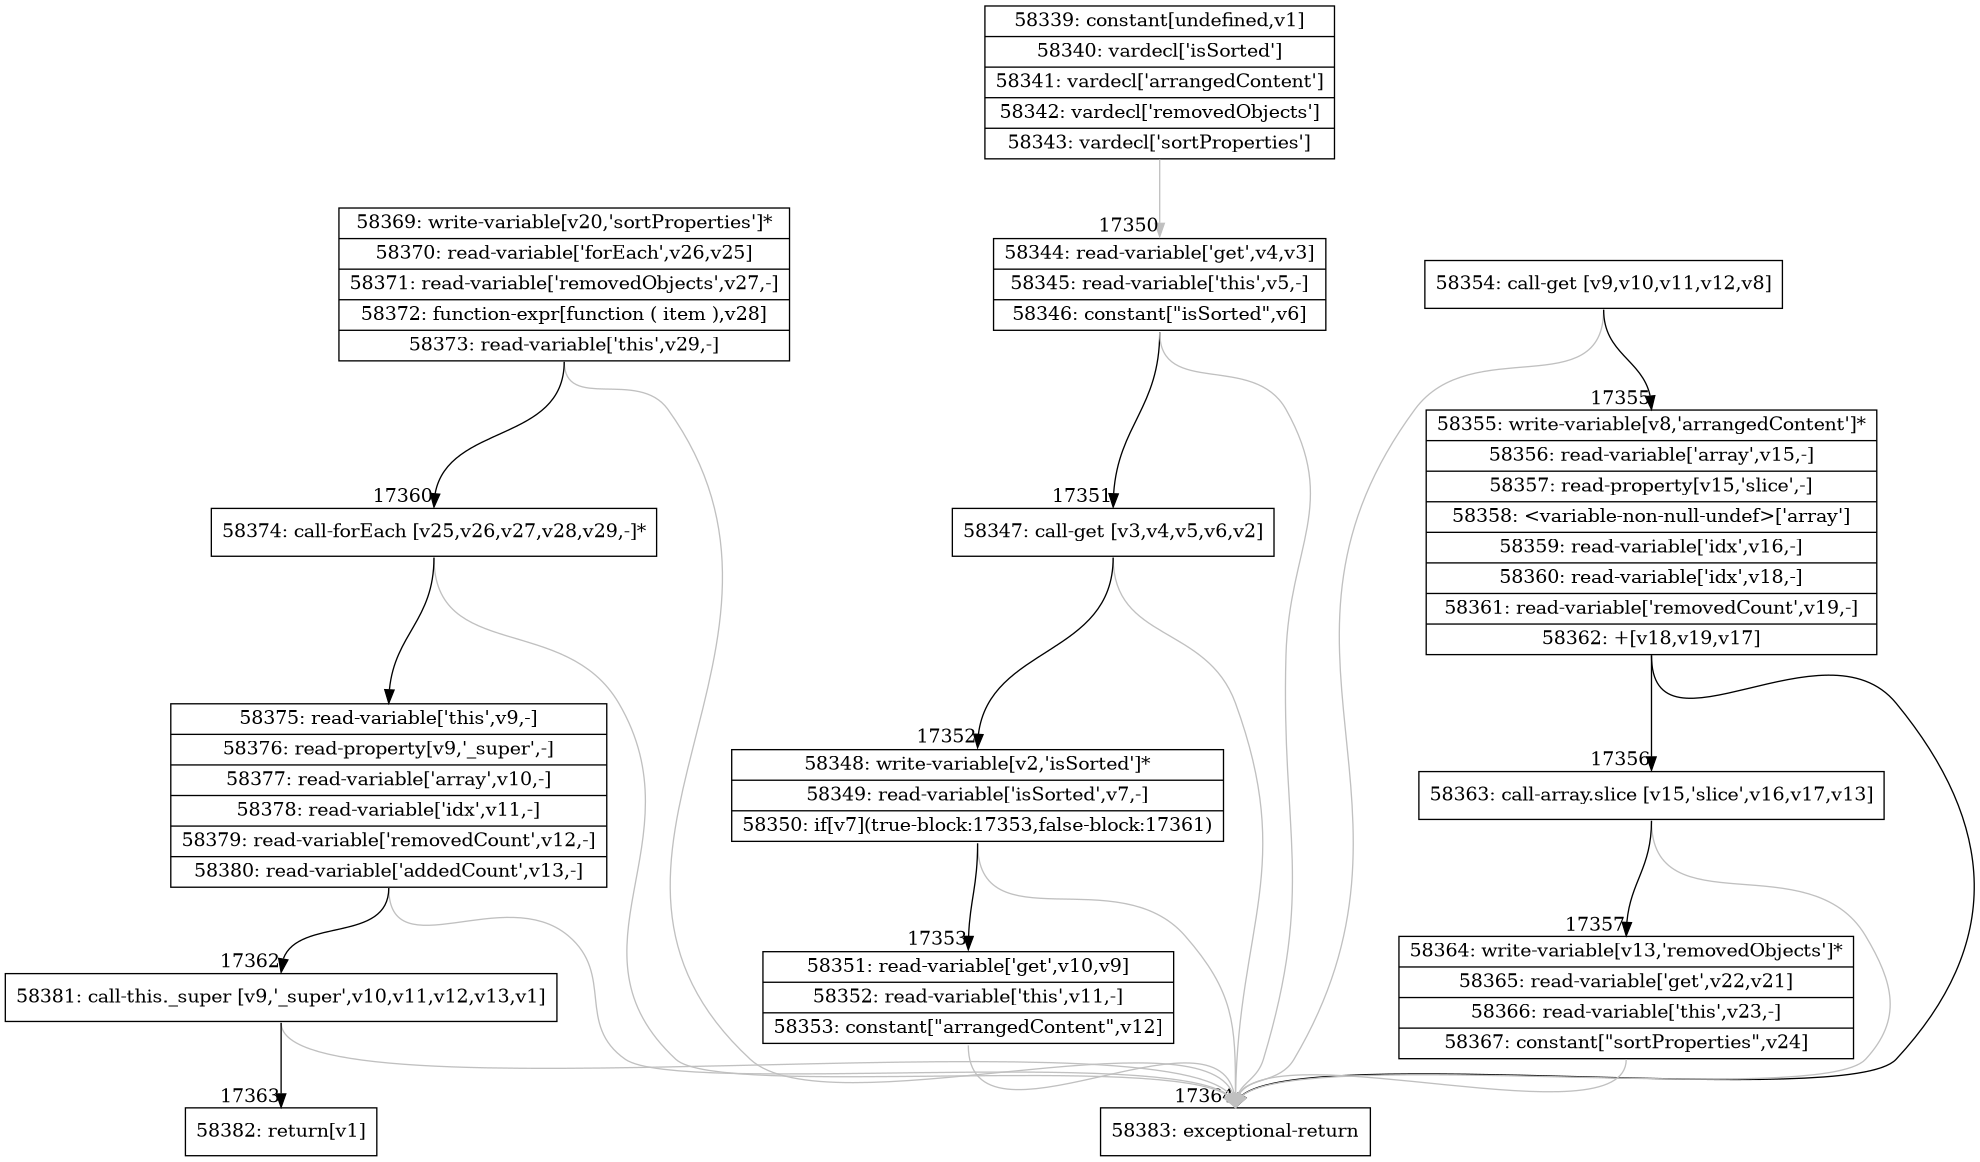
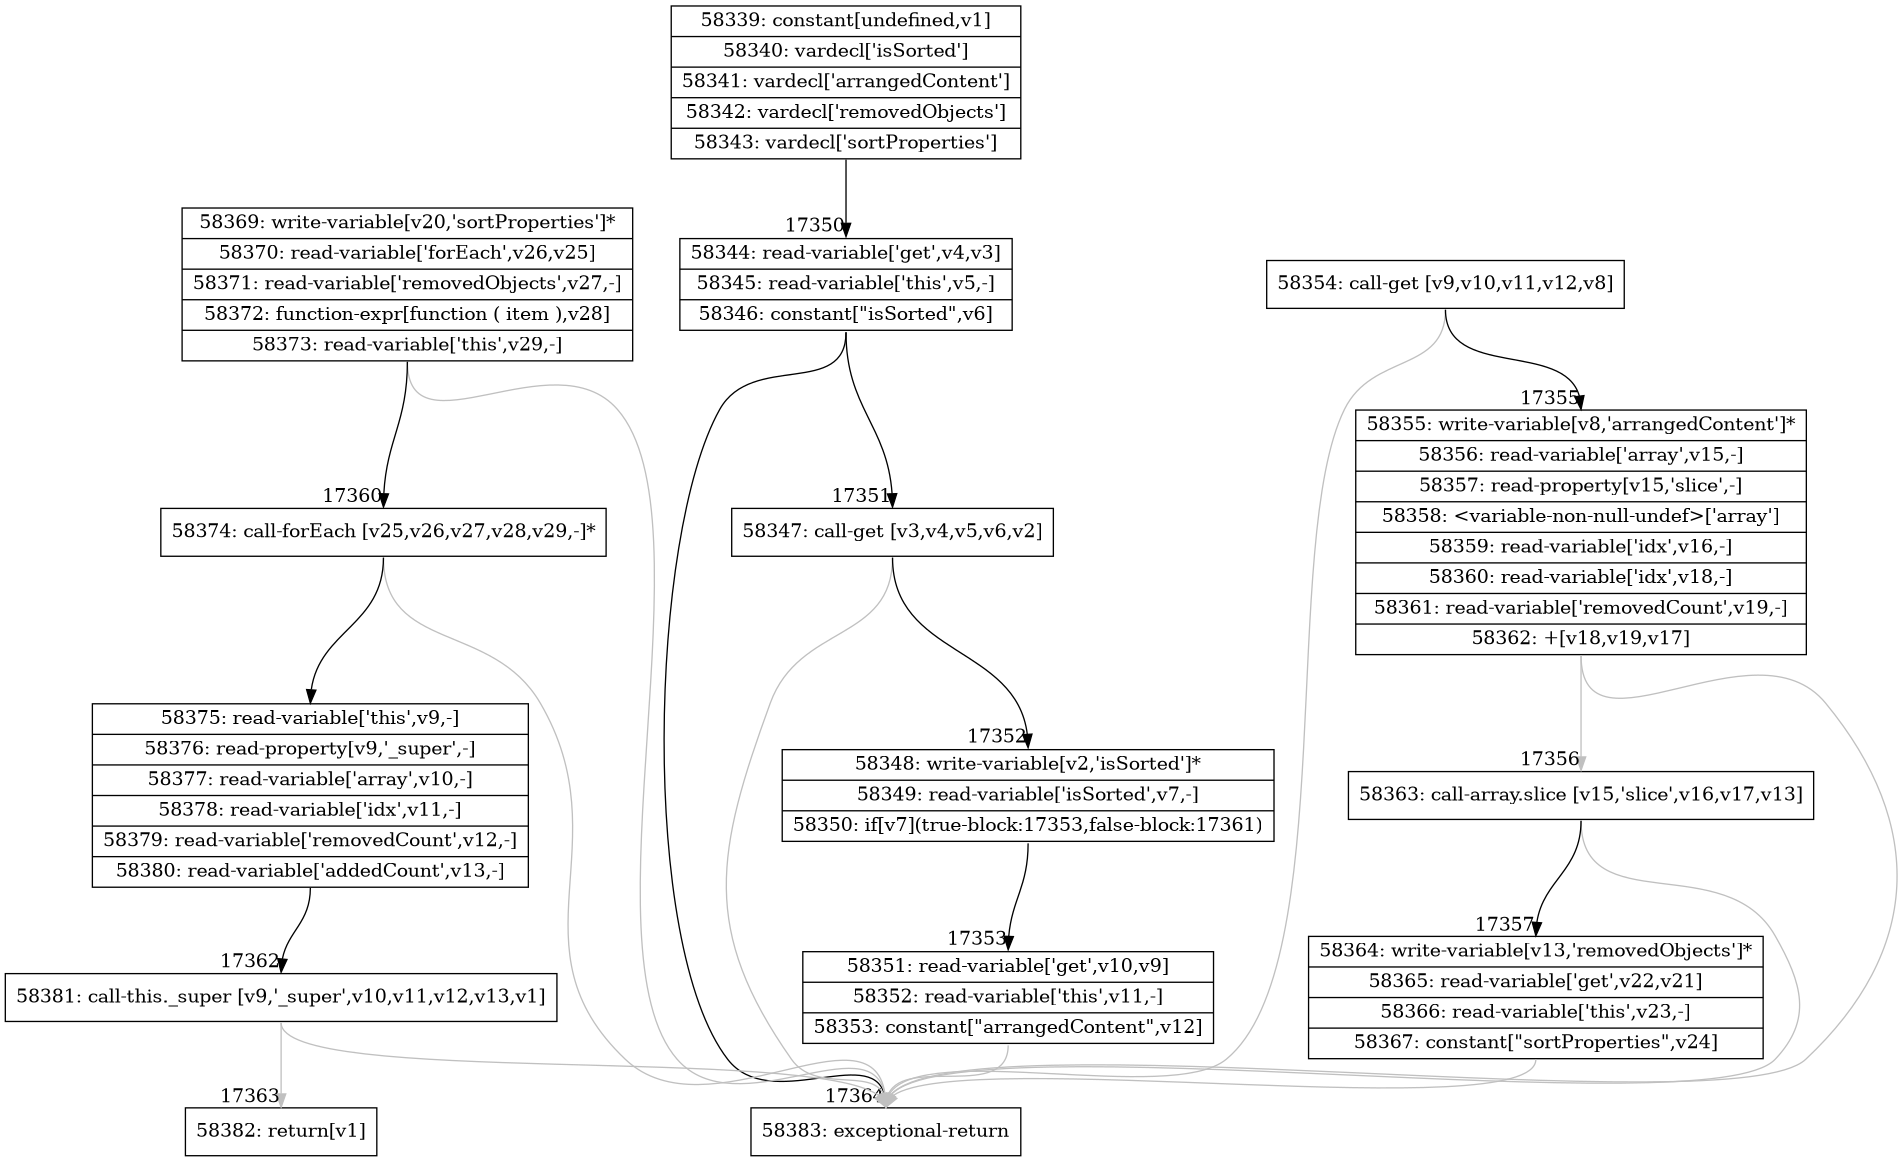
edge "58339: constant[undefined,v1]" -> "58344: read-variable['get',v4,v3]": color gray -> black
edge "58344: read-variable['get',v4,v3]" -> "58383: exceptional-return": color gray -> black
edge "58355: write-variable[v8,'arrangedContent']*" -> "58363: call-array.slice [v15,'slice',v16,v17,v13]": color black -> gray
edge "58348: write-variable[v2,'isSorted']*" -> "58383: exceptional-return": removed
edge "58375: read-variable['this',v9,-]" -> "58383: exceptional-return": removed
edge "58355: write-variable[v8,'arrangedContent']*" -> "58383: exceptional-return": color black -> gray
edge "58381: call-this._super [v9,'_super',v10,v11,v12,v13,v1]" -> "58382: return[v1]": color black -> gray
